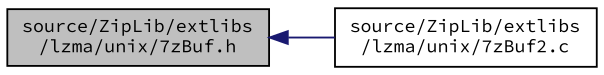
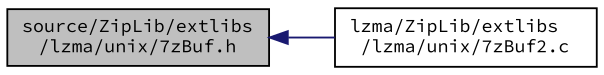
node "source/ZipLib/extlibs /lzma/unix/7zBuf2.c": label "source/ZipLib/extlibs /lzma/unix/7zBuf2.c" -> "lzma/ZipLib/extlibs /lzma/unix/7zBuf2.c"
